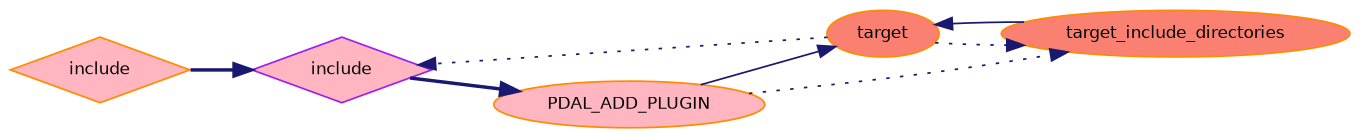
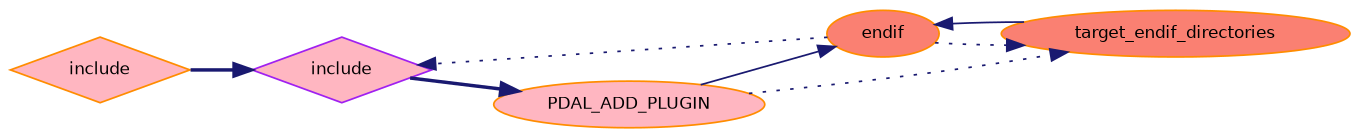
node "target": label "target" -> "endif"
node "target_include_directories": label "target_include_directories" -> "target_endif_directories"
